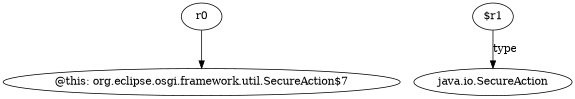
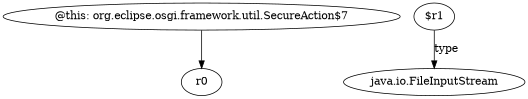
edge "r0" -> "@this: org.eclipse.osgi.framework.util.SecureAction$7": reversed
node "java.io.SecureAction": label "java.io.SecureAction" -> "java.io.FileInputStream"
